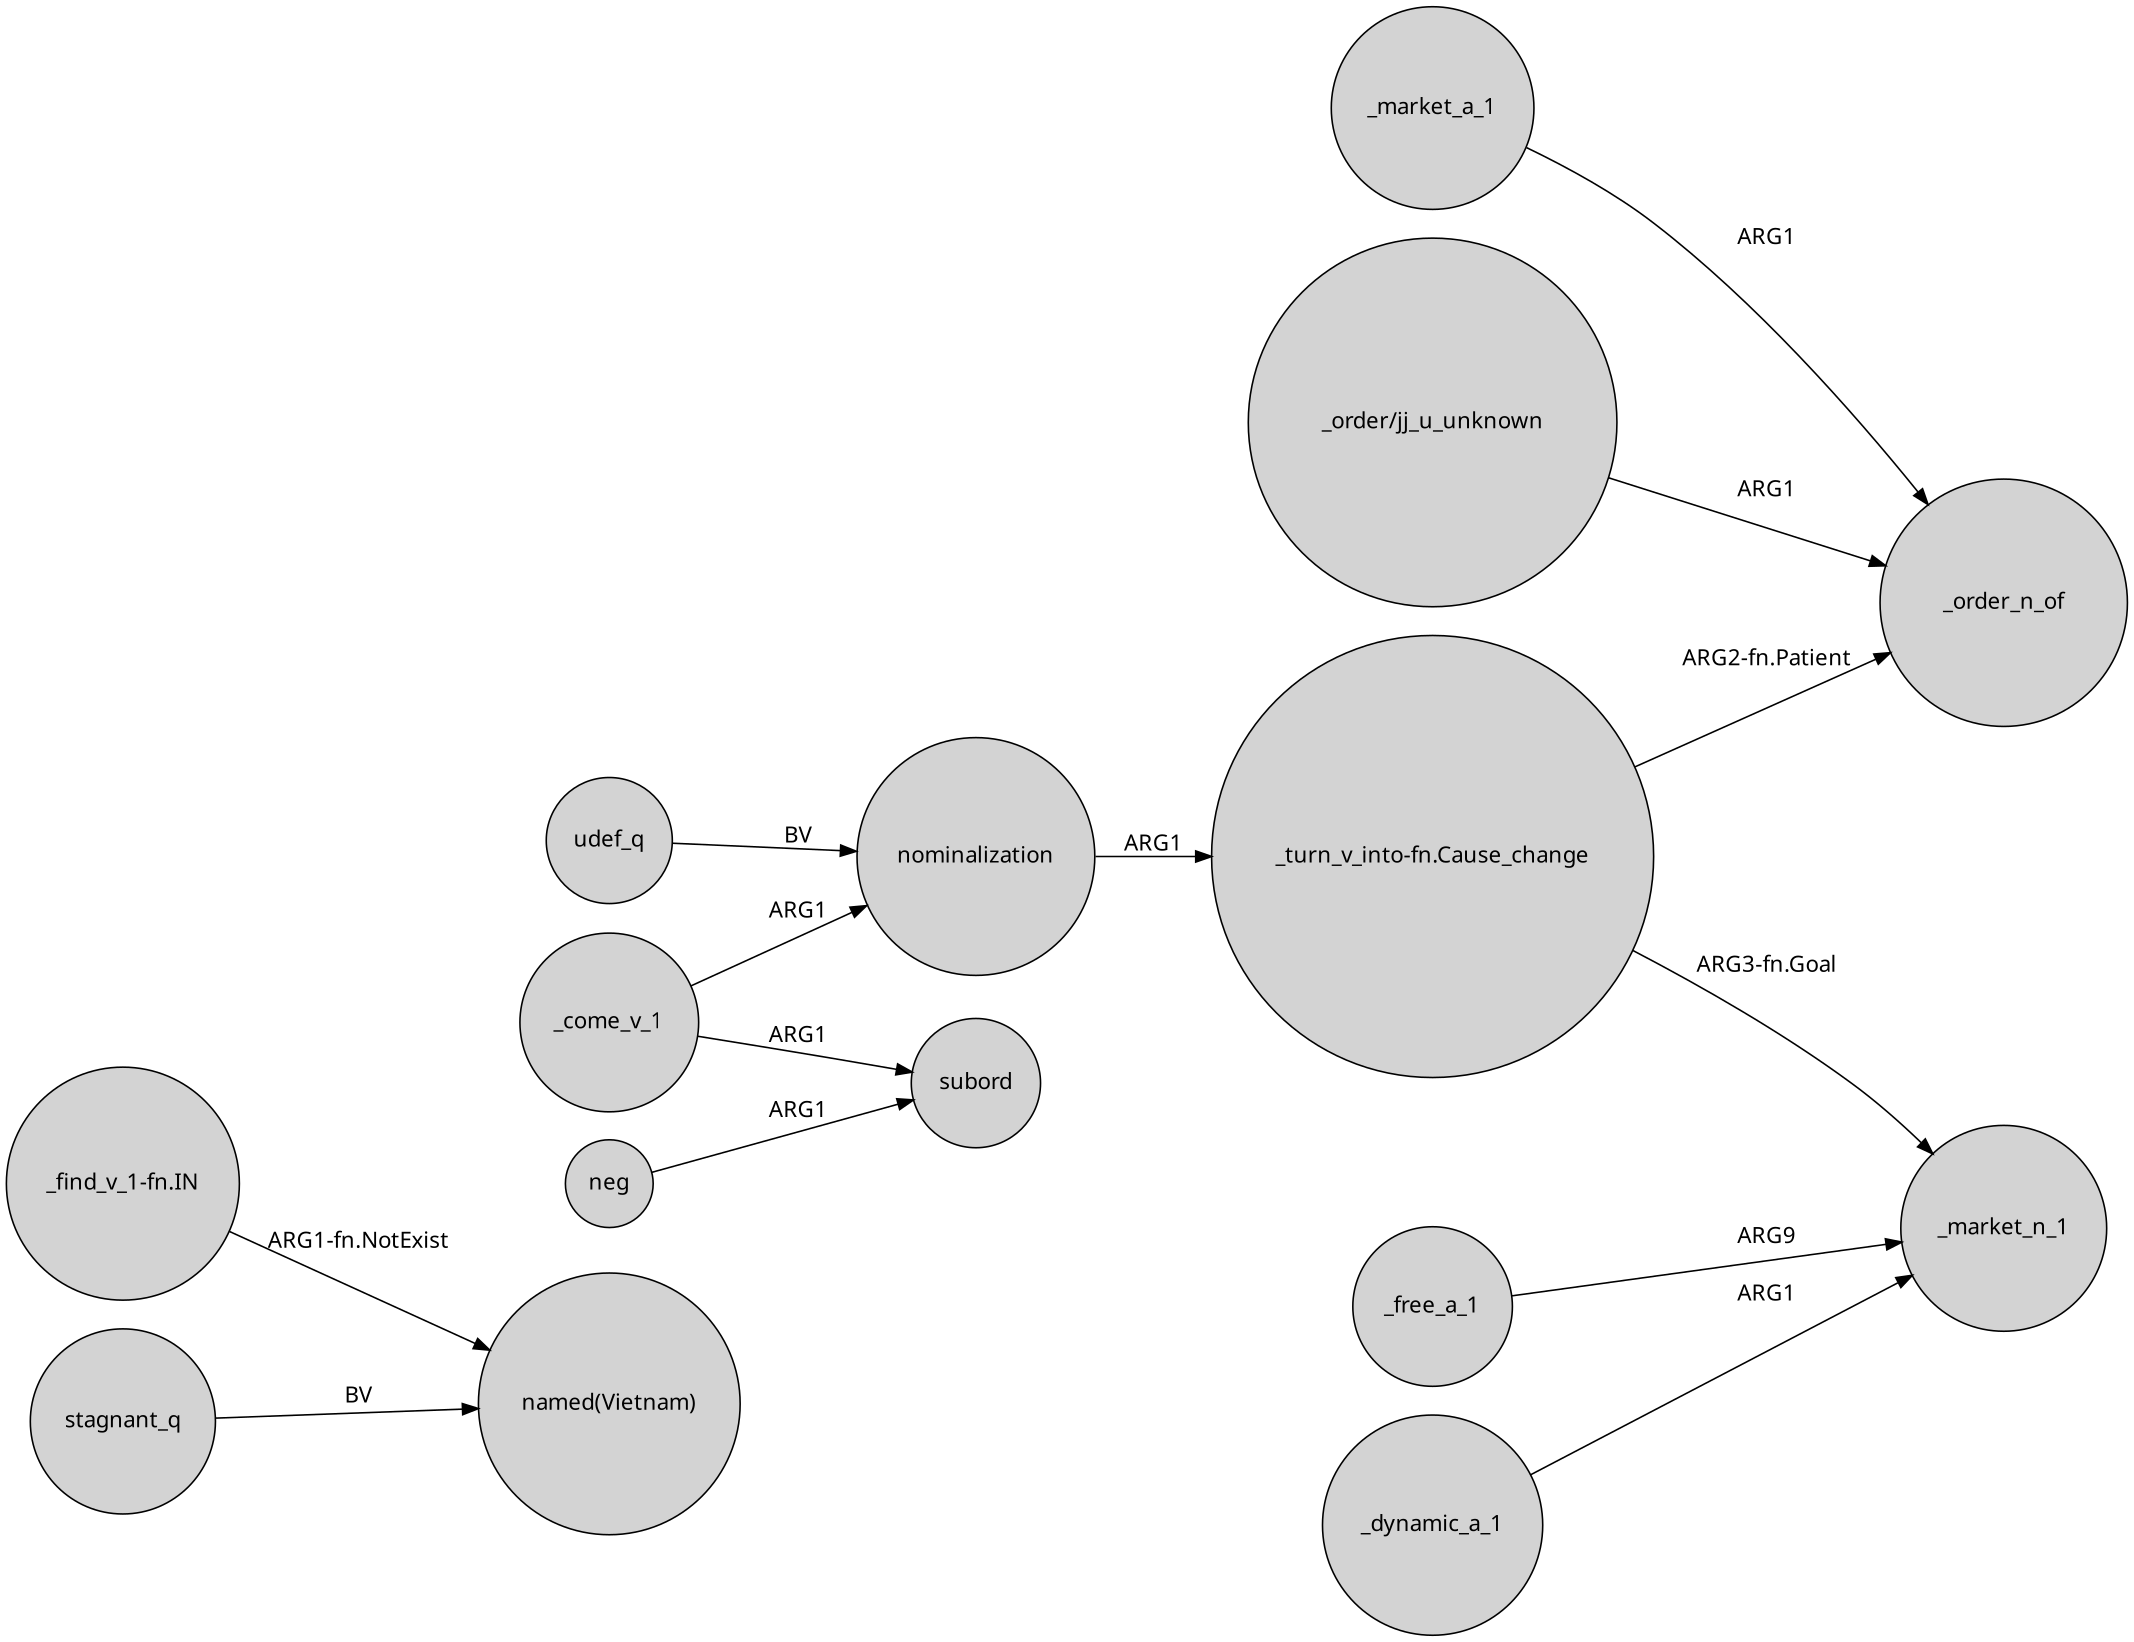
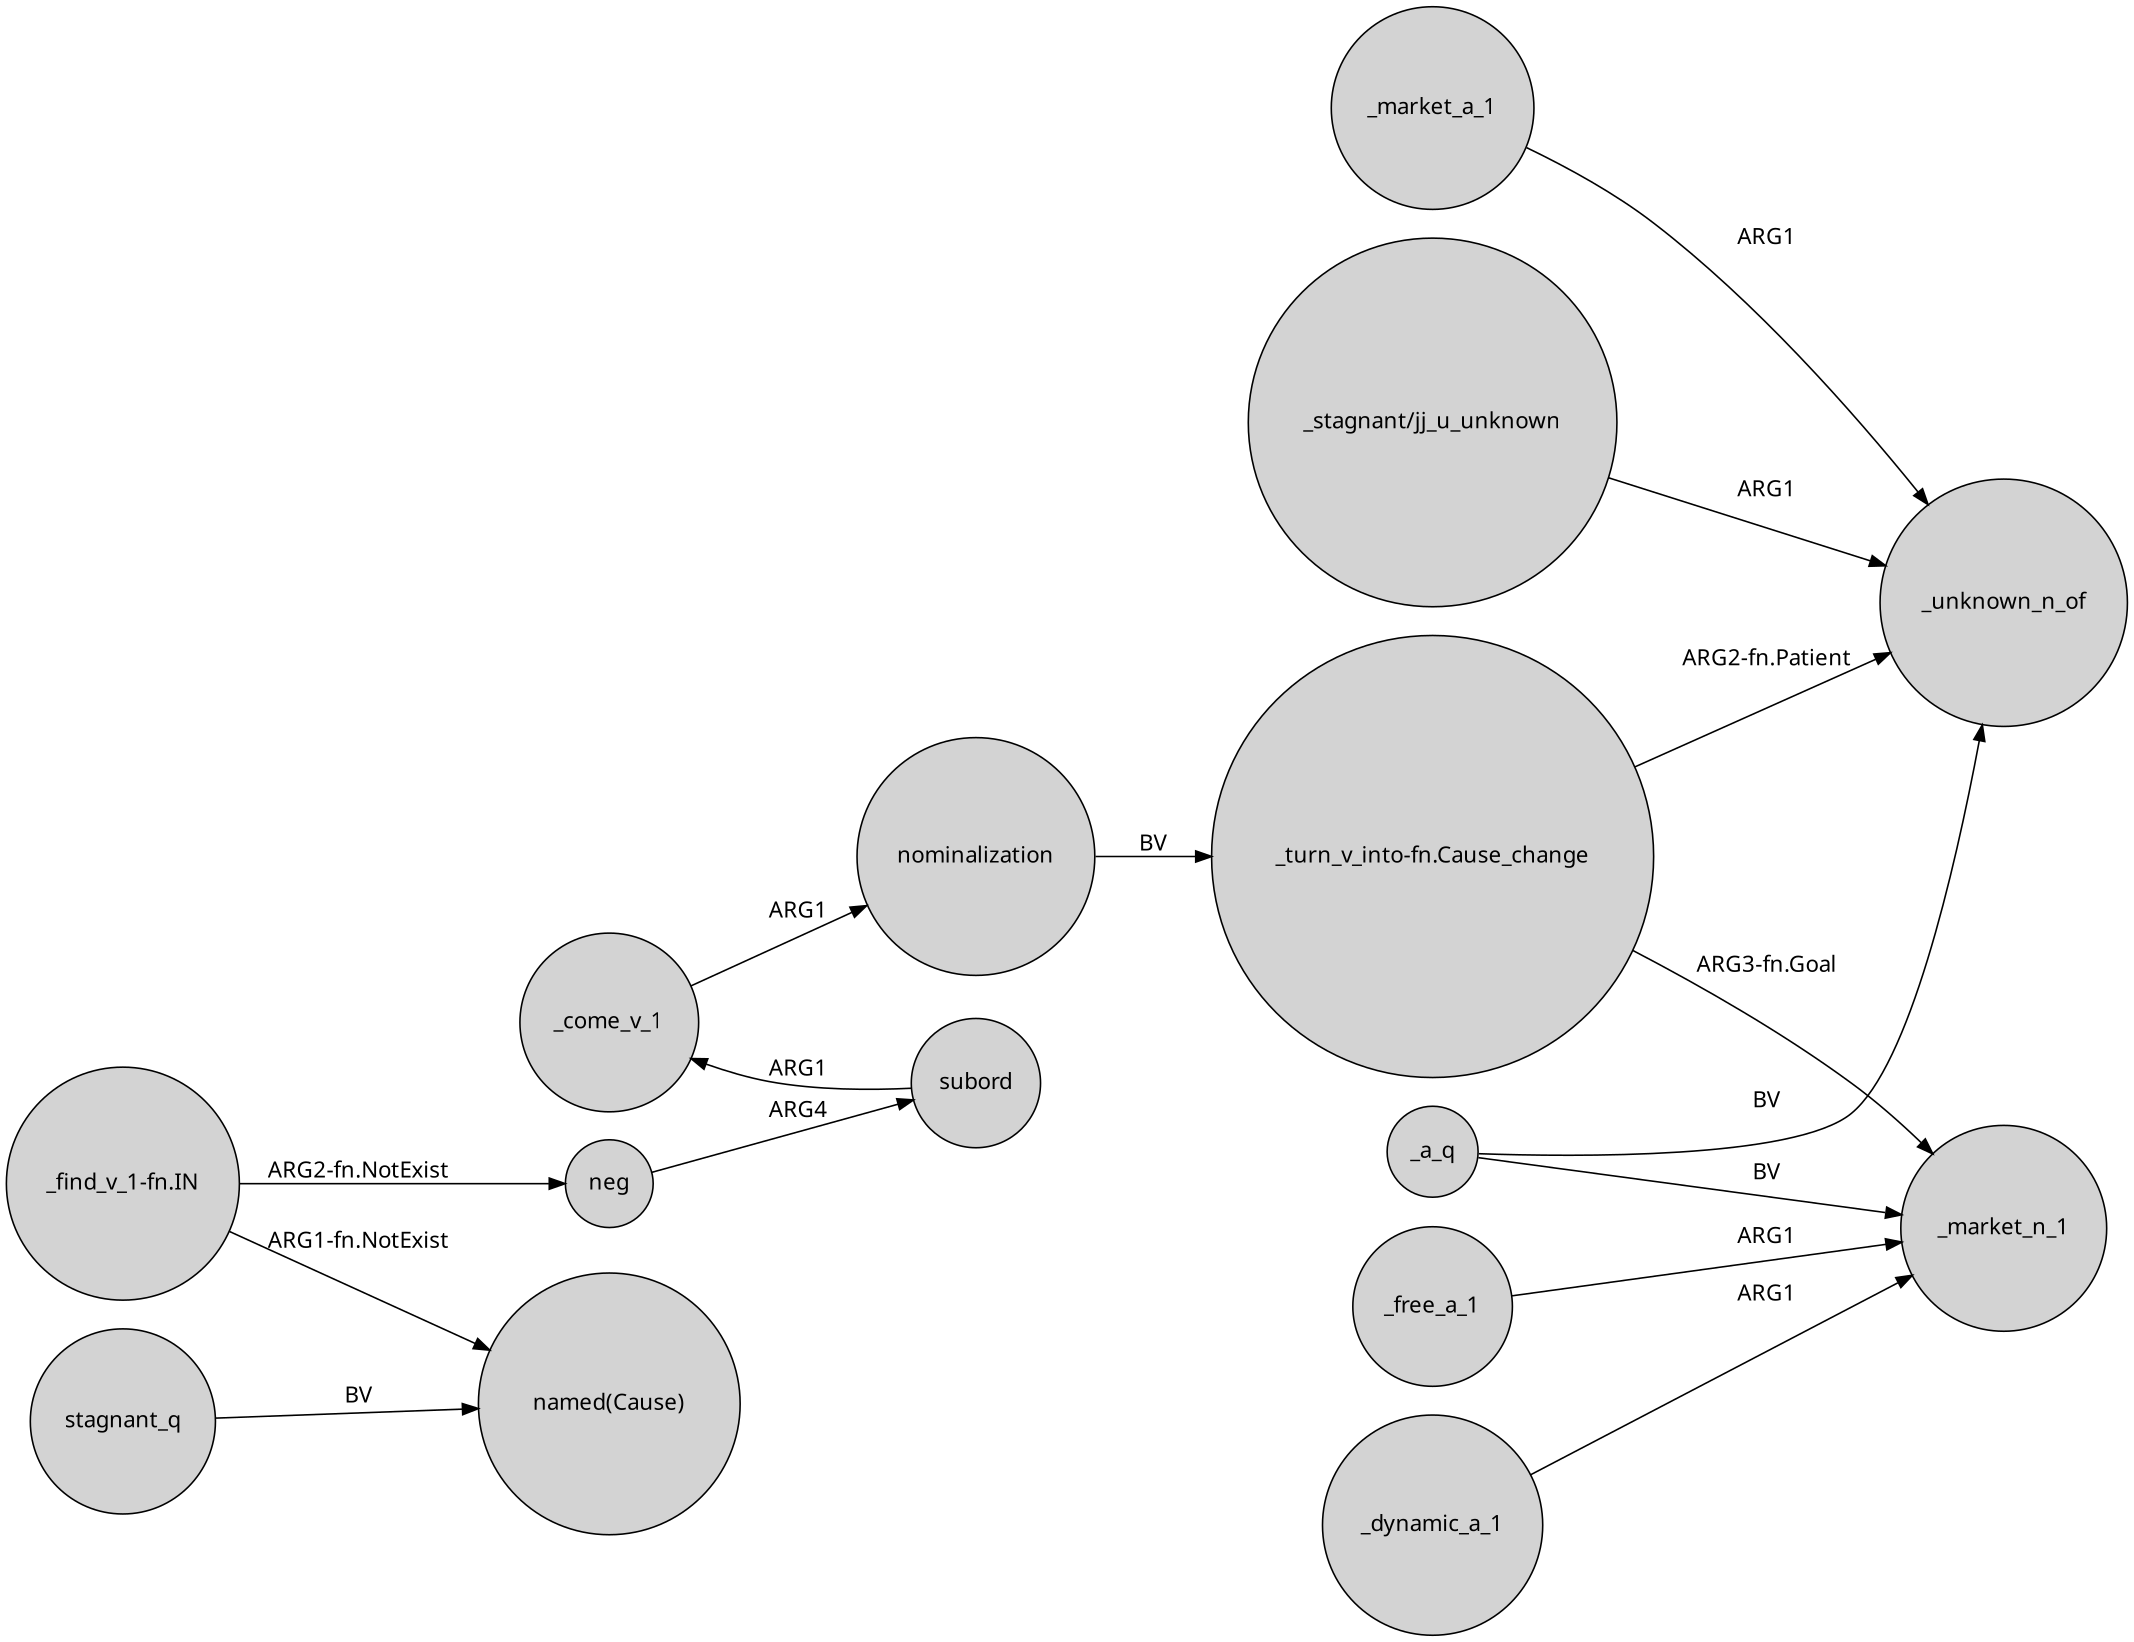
node "_order/jj_u_unknown": label "_order/jj_u_unknown" -> "_stagnant/jj_u_unknown"
node "_order_n_of": label "_order_n_of" -> "_unknown_n_of"
node "udef_q": removed
edge "nominalization" -> "_turn_v_into-fn.Cause_change": label "ARG1" -> "BV"
edge "_come_v_1" -> "subord": reversed
edge "neg" -> "subord": label "ARG1" -> "ARG4"
node "_a_q": added
edge "_find_v_1-fn.IN" -> "neg": added, label "ARG2-fn.NotExist"
edge "_free_a_1" -> "_market_n_1": label "ARG9" -> "ARG1"
node "named(Vietnam)": label "named(Vietnam)" -> "named(Cause)"
